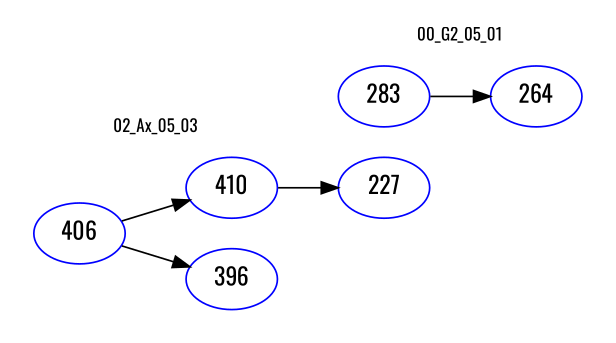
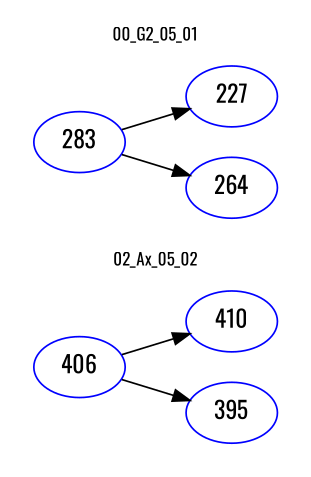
cluster "02_Ax_05_03": label "02_Ax_05_03" -> "02_Ax_05_02"
edge "410" -> "227": now "283" -> "227"
node "396": label "396" -> "395"
